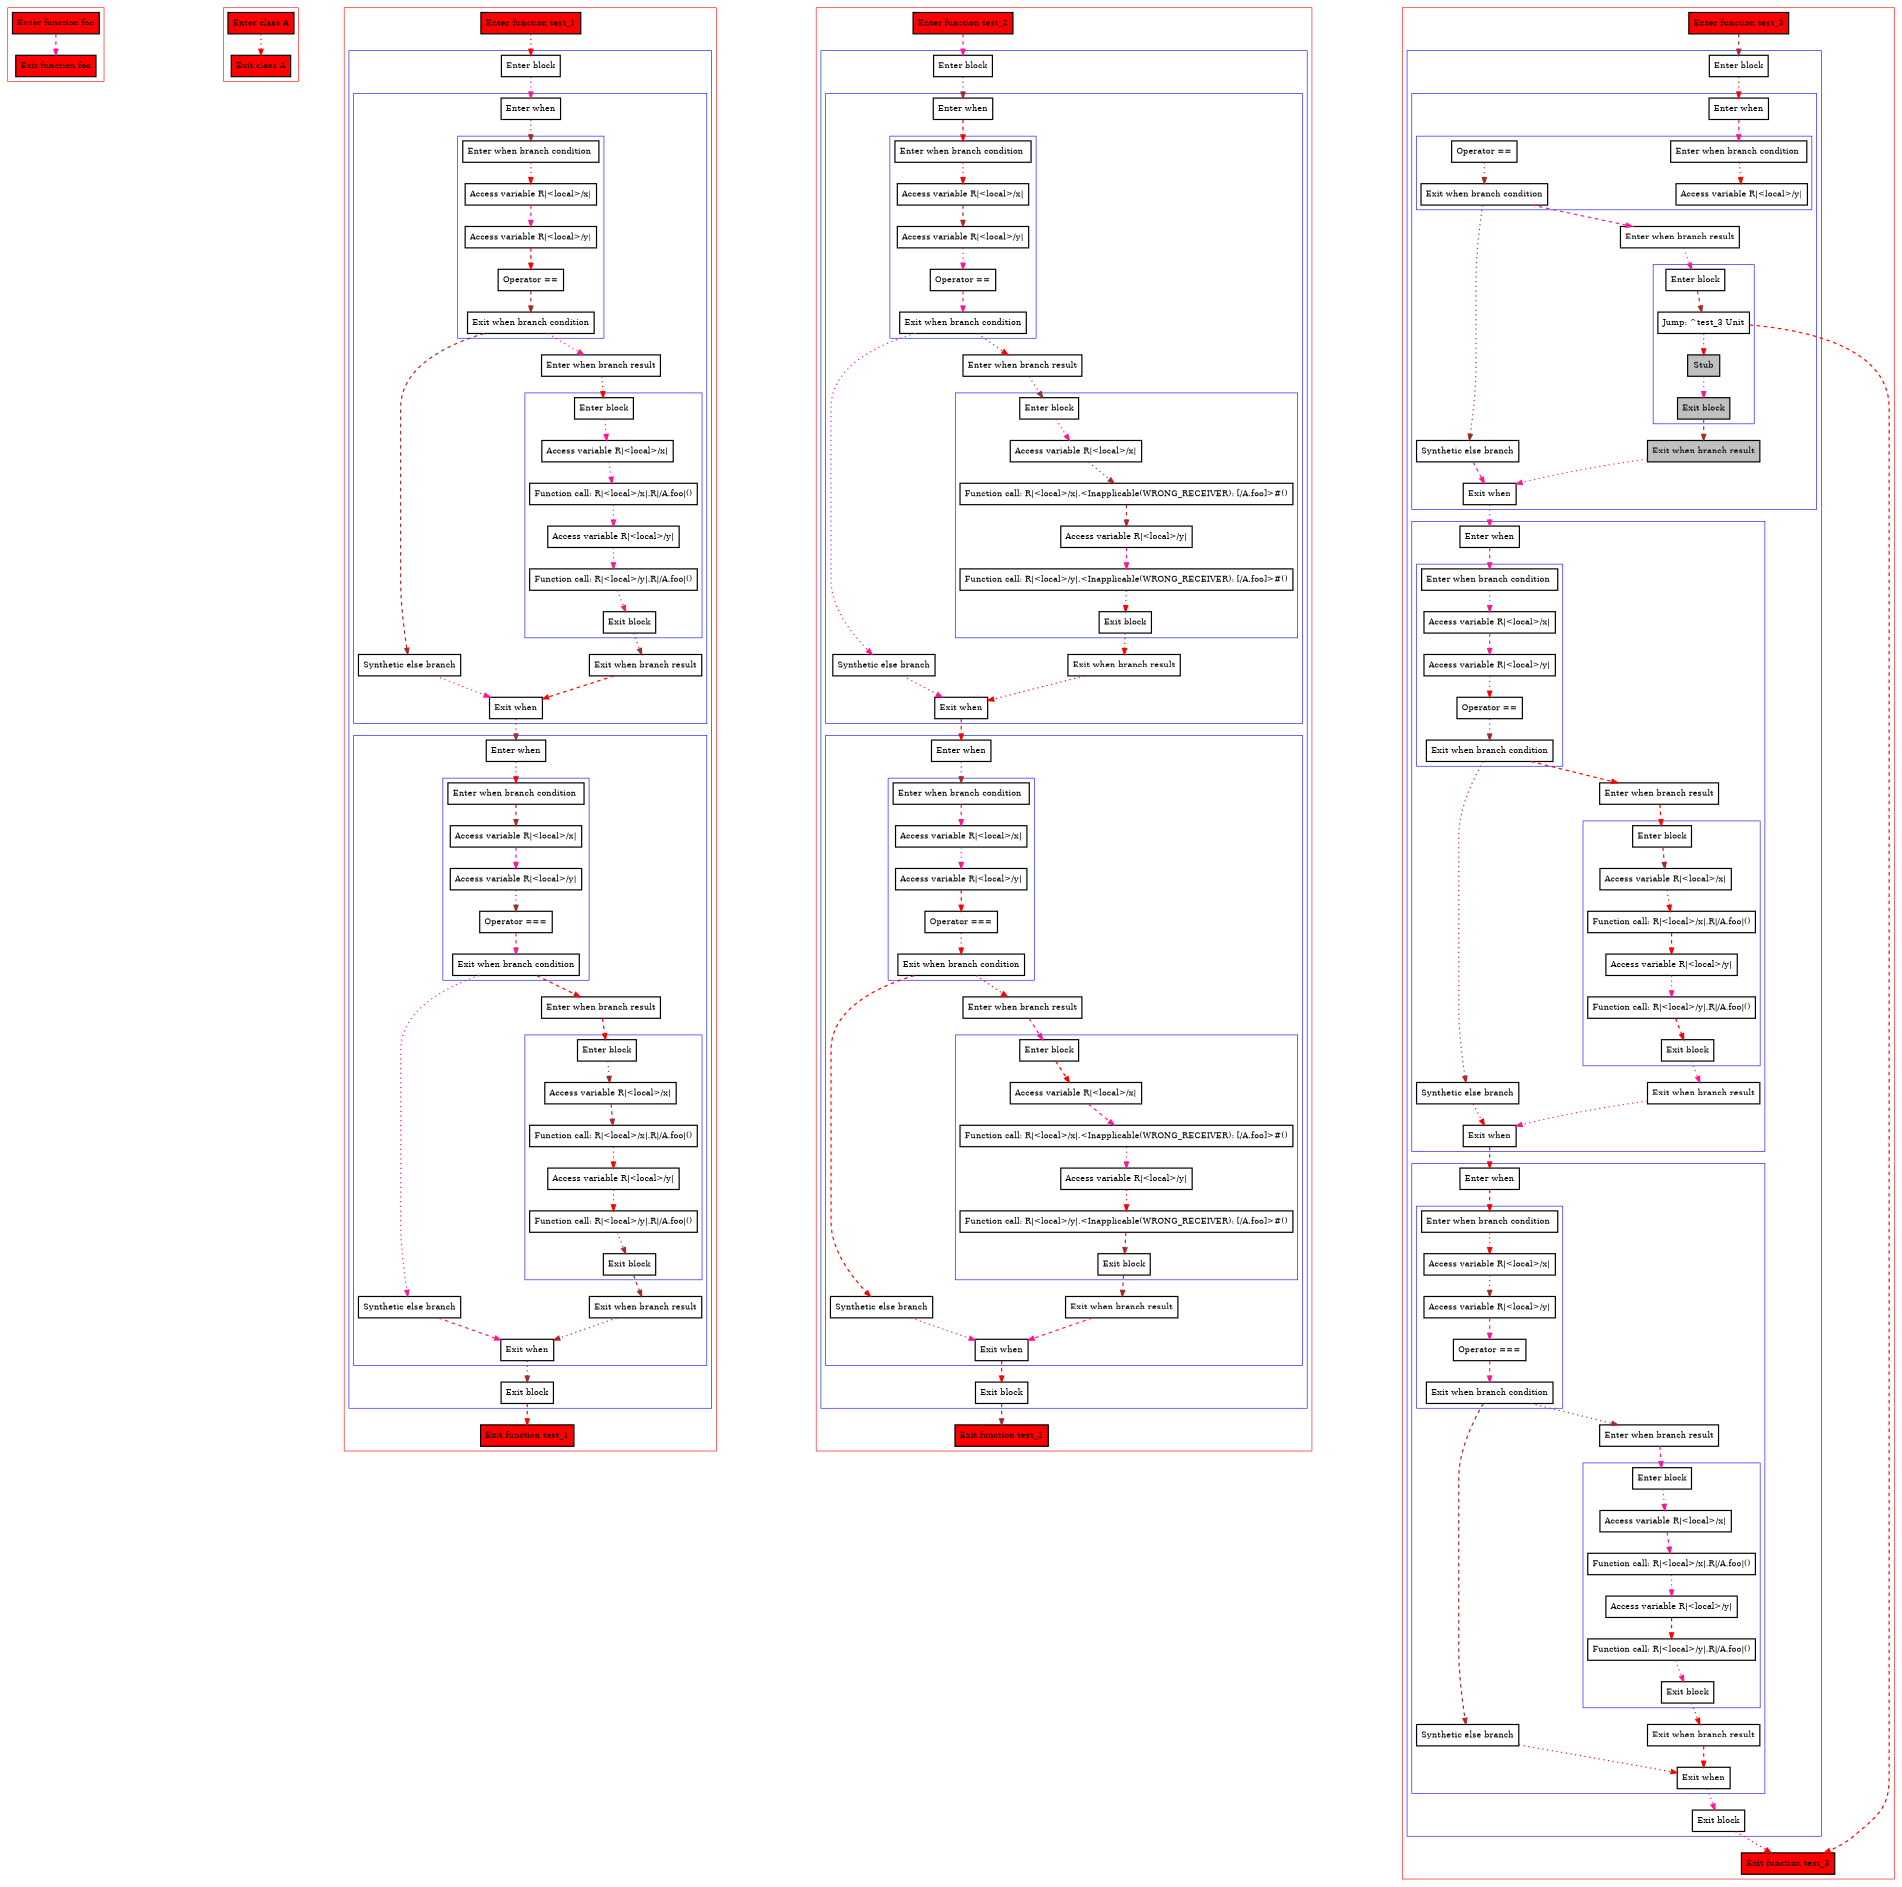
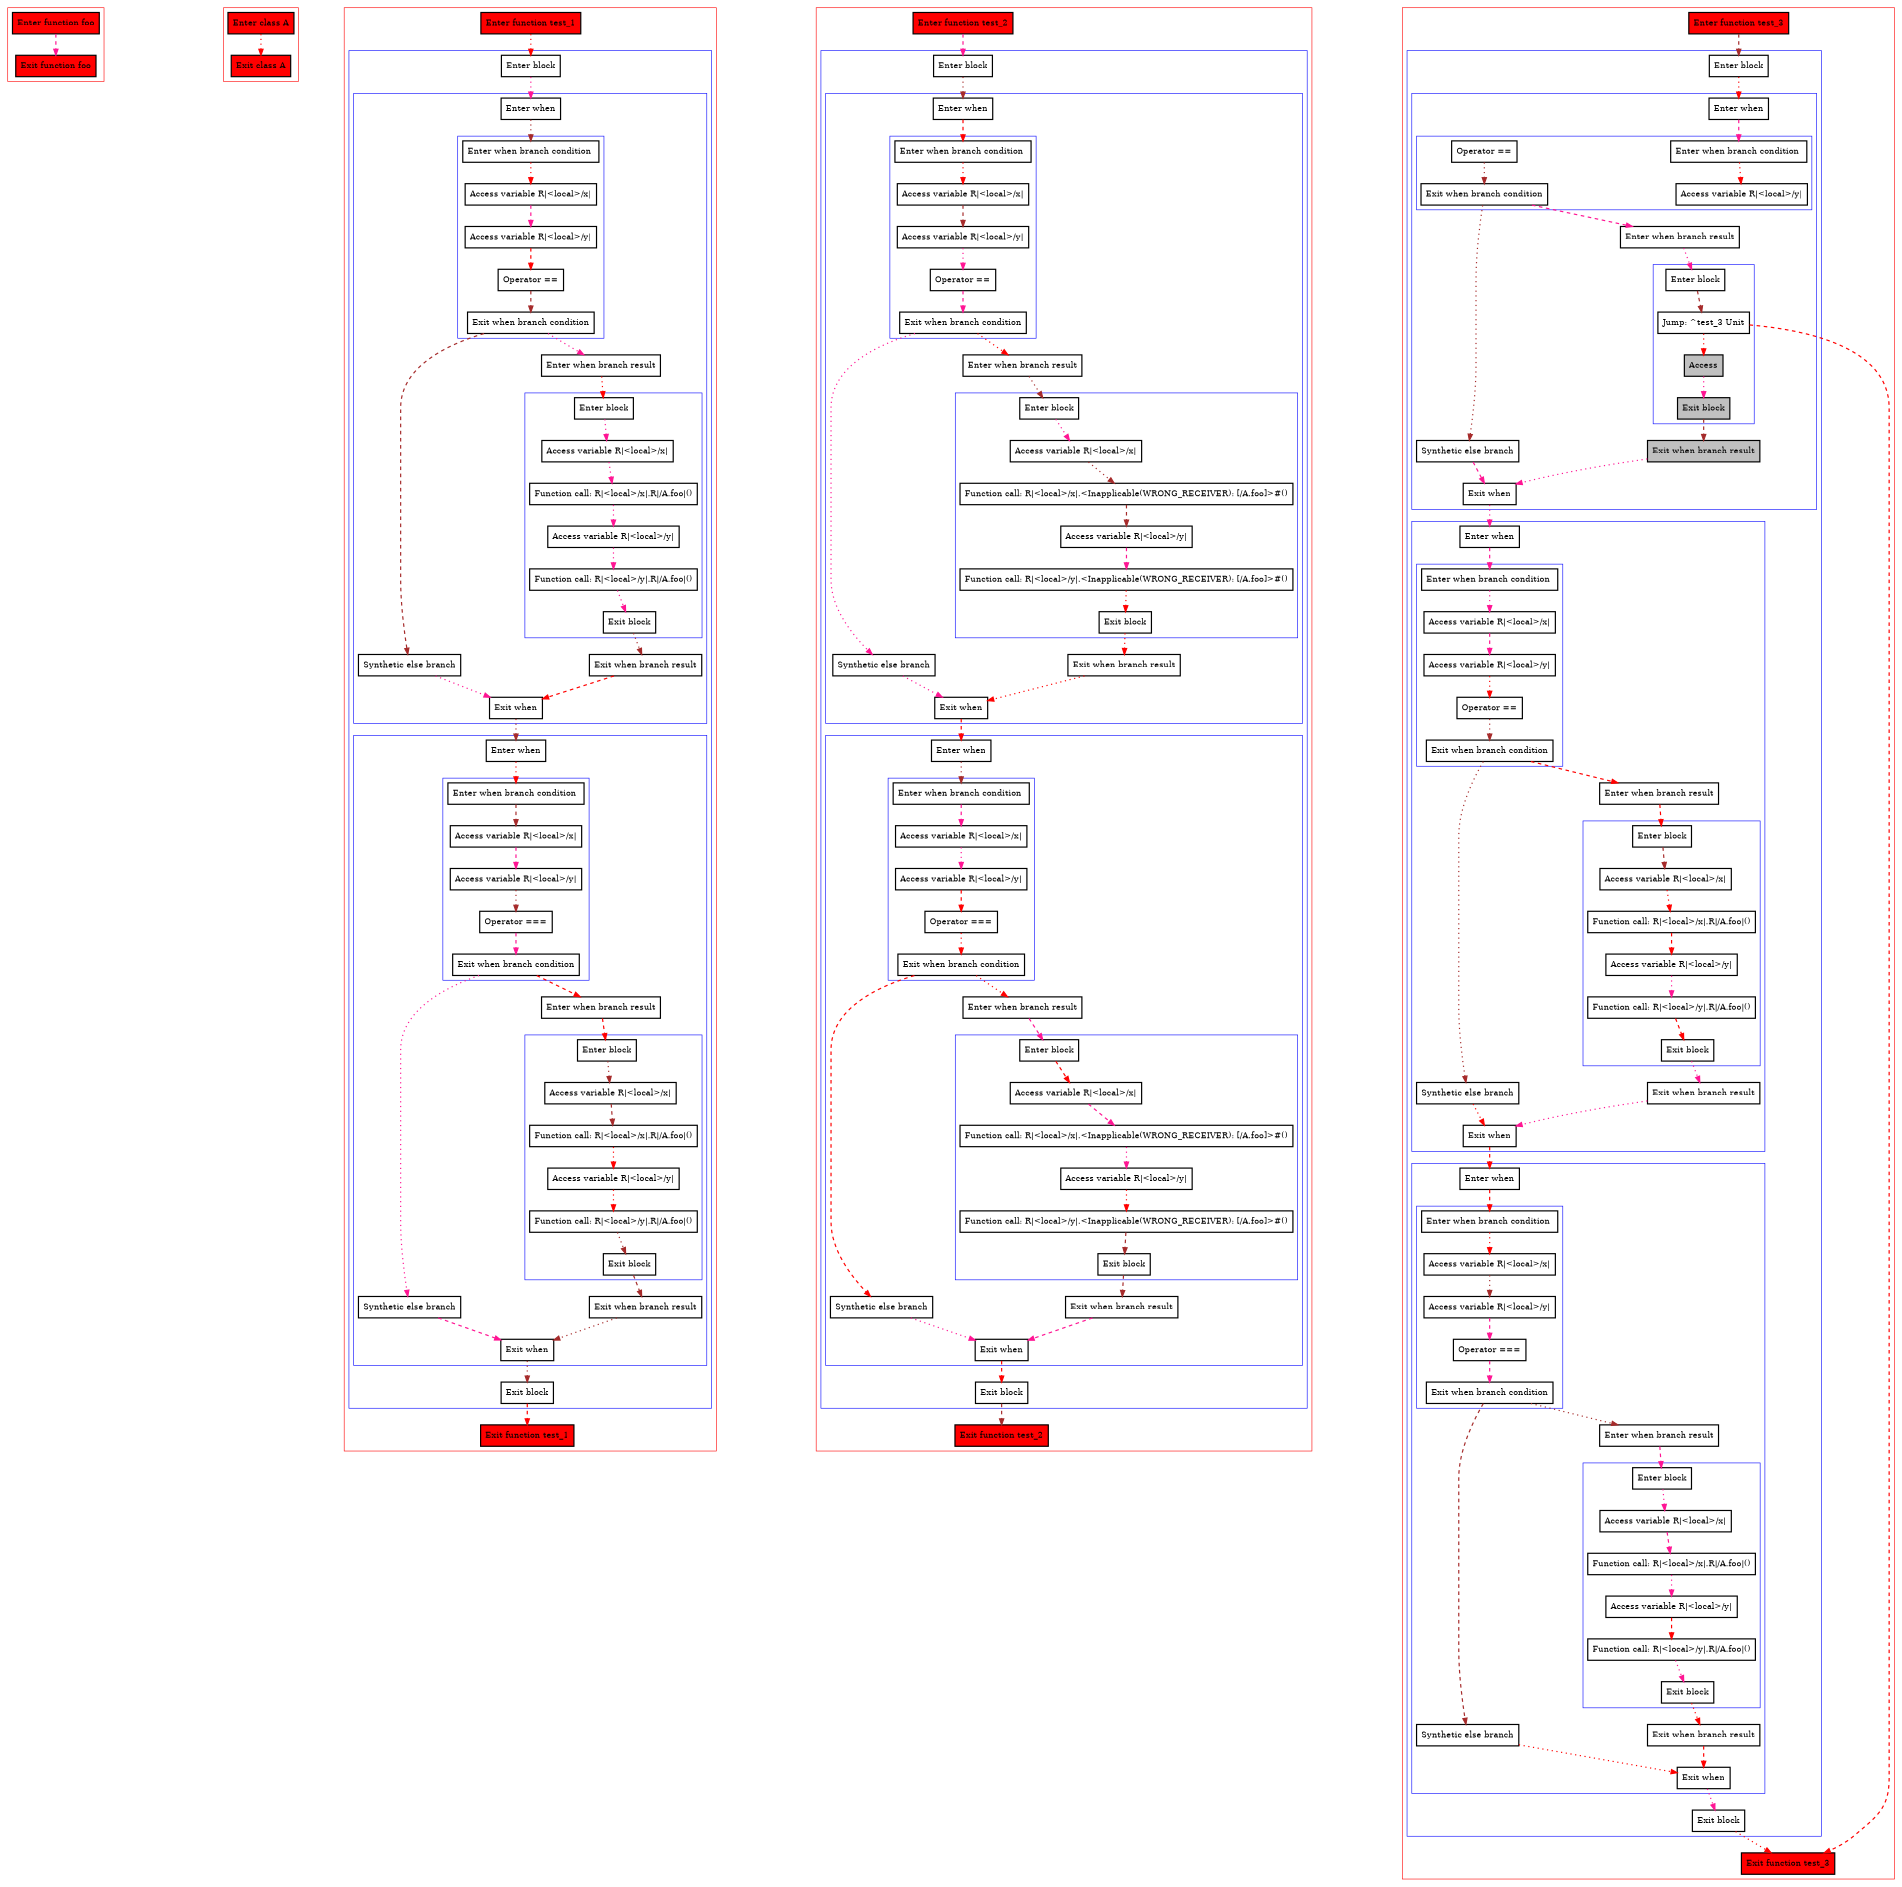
node "Stub": label "Stub" -> "Access"
